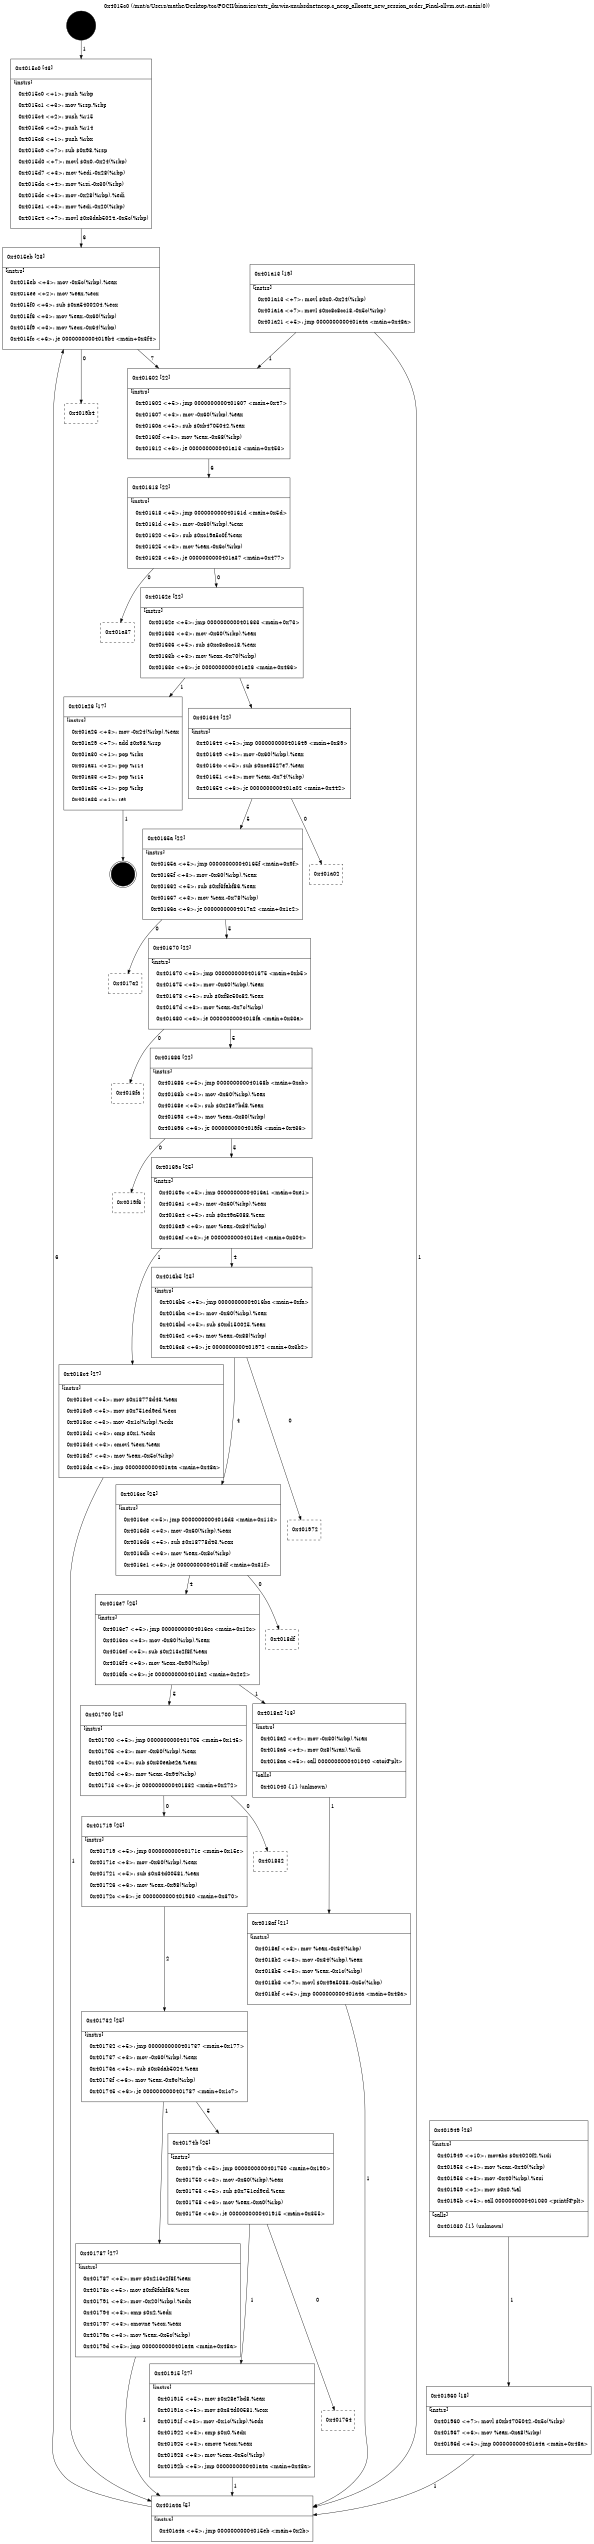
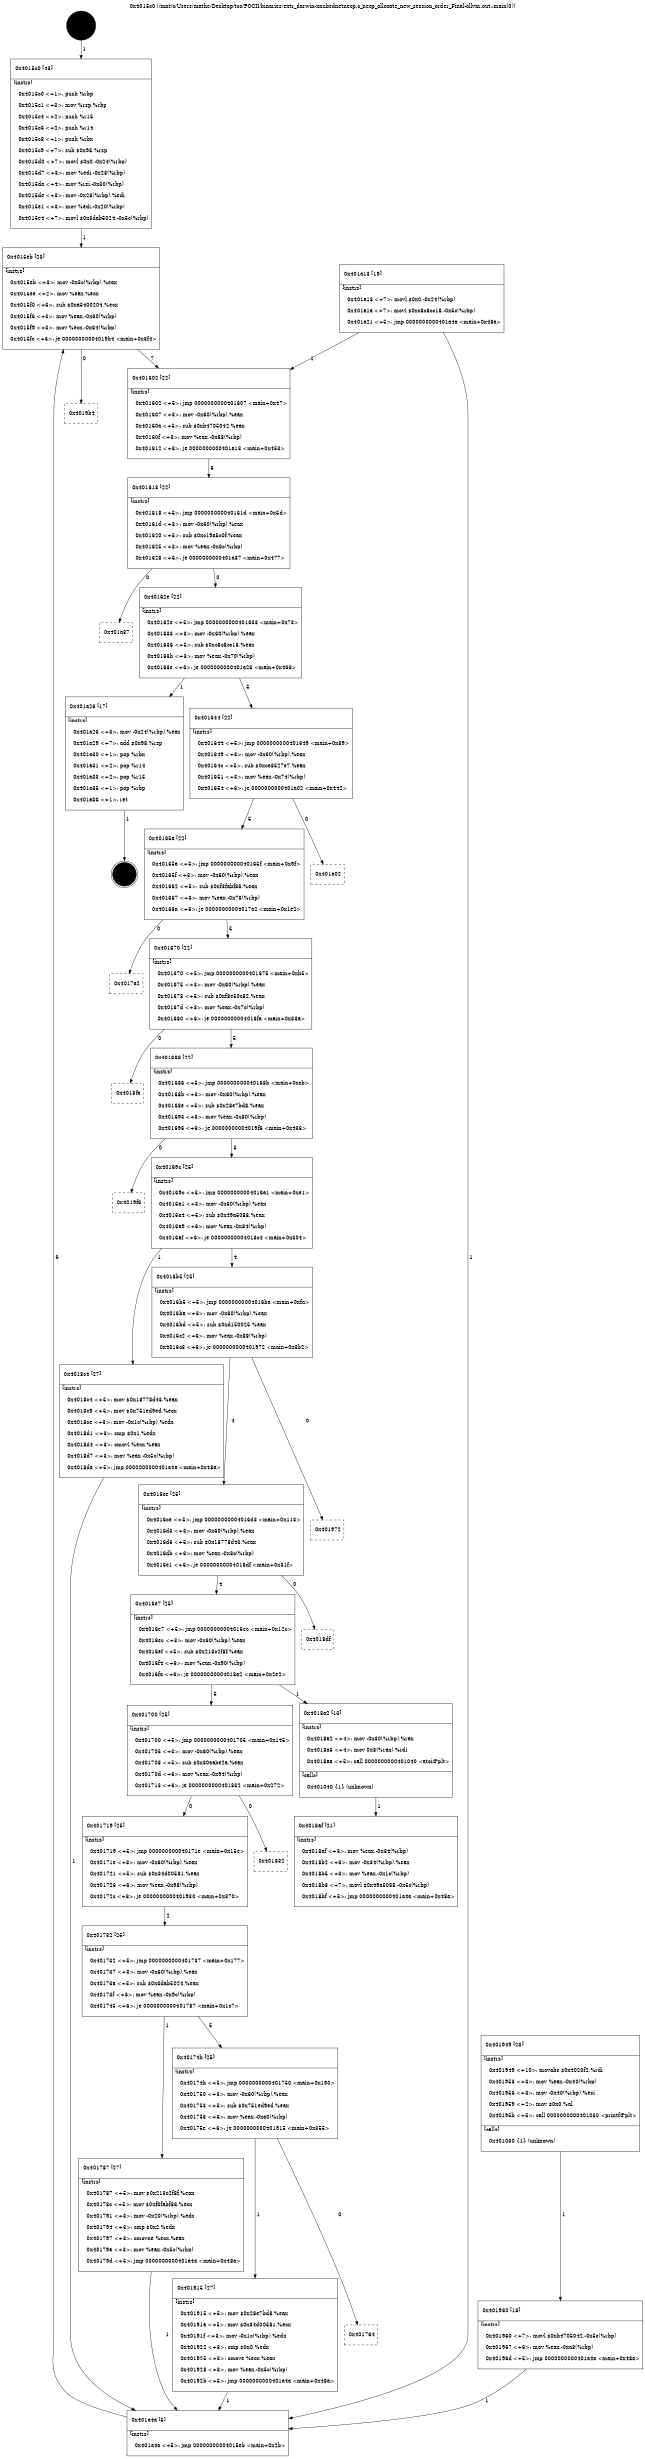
edge "0x4015c0 [43]" -> "0x4015eb [23]": label " 6" -> " 1"
edge "0x4018af [21]" -> "0x401a4a [5]": removed, label "1"
